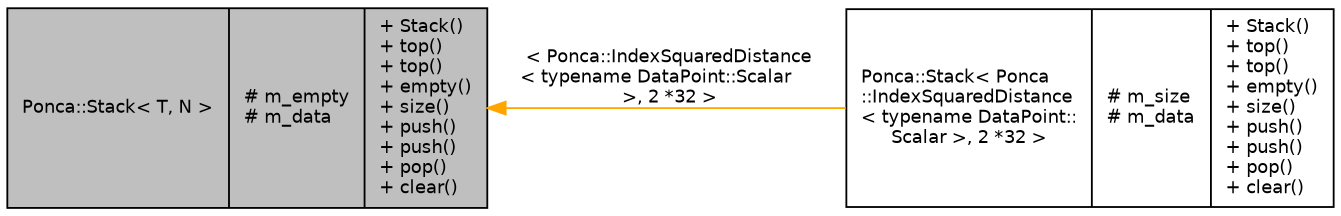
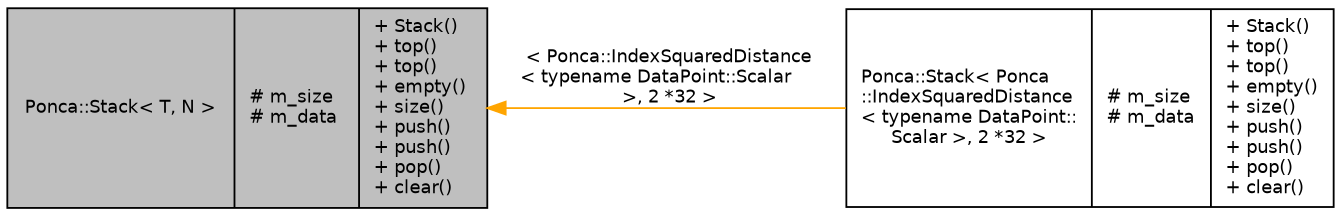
node "Ponca::Stack< T, N >": text "# m_empty" -> "# m_size"
